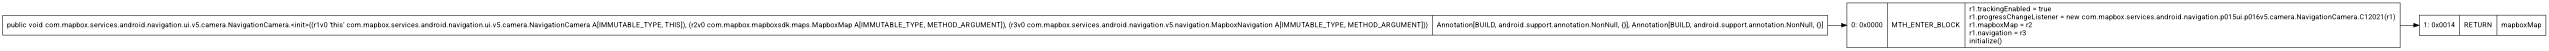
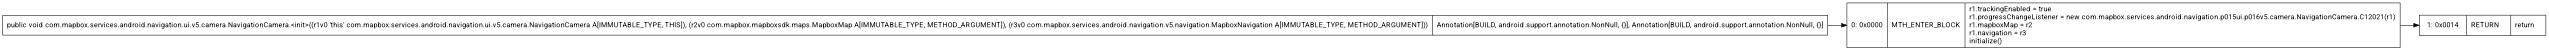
node "1: 0x0014": text "mapboxMap" -> "return"
